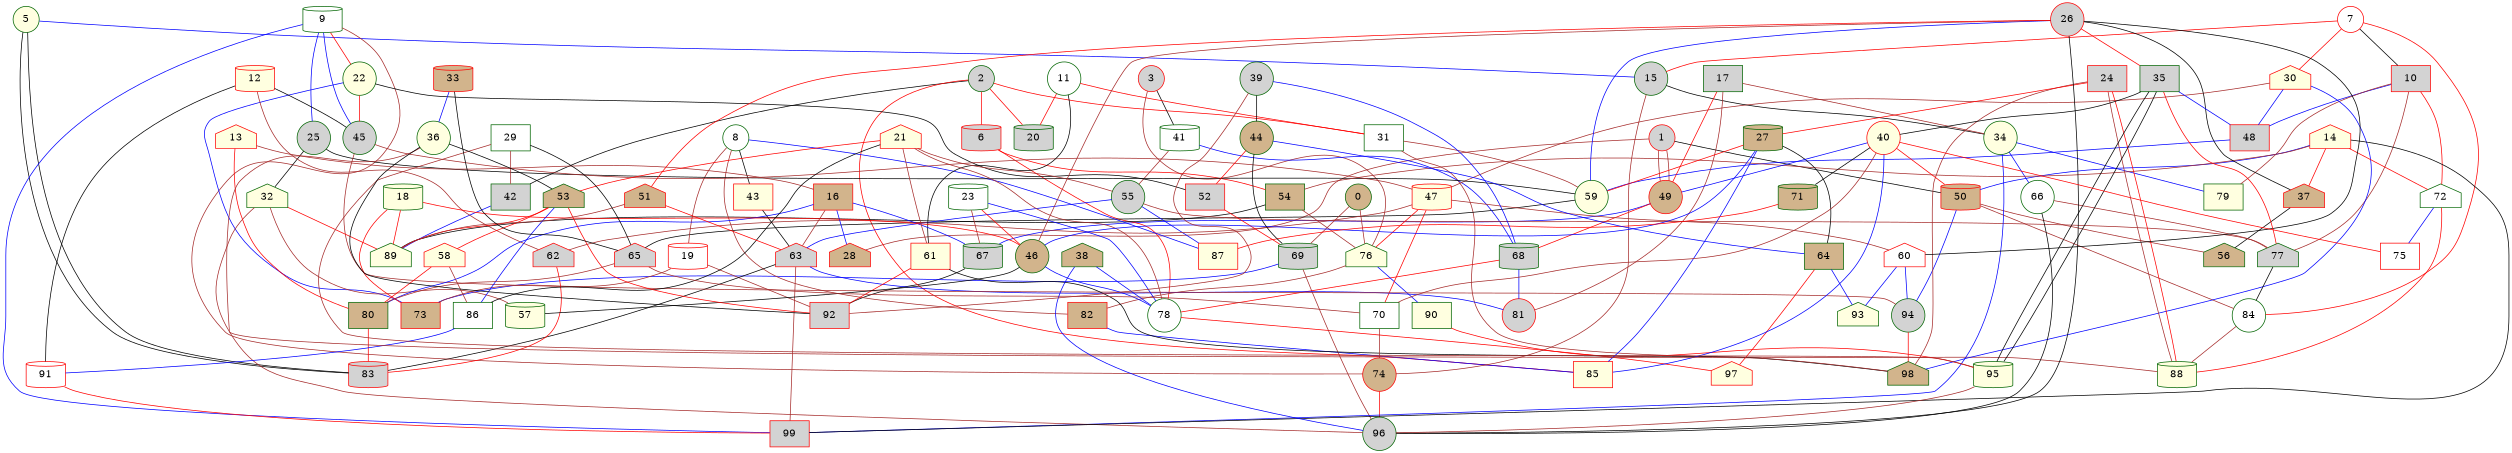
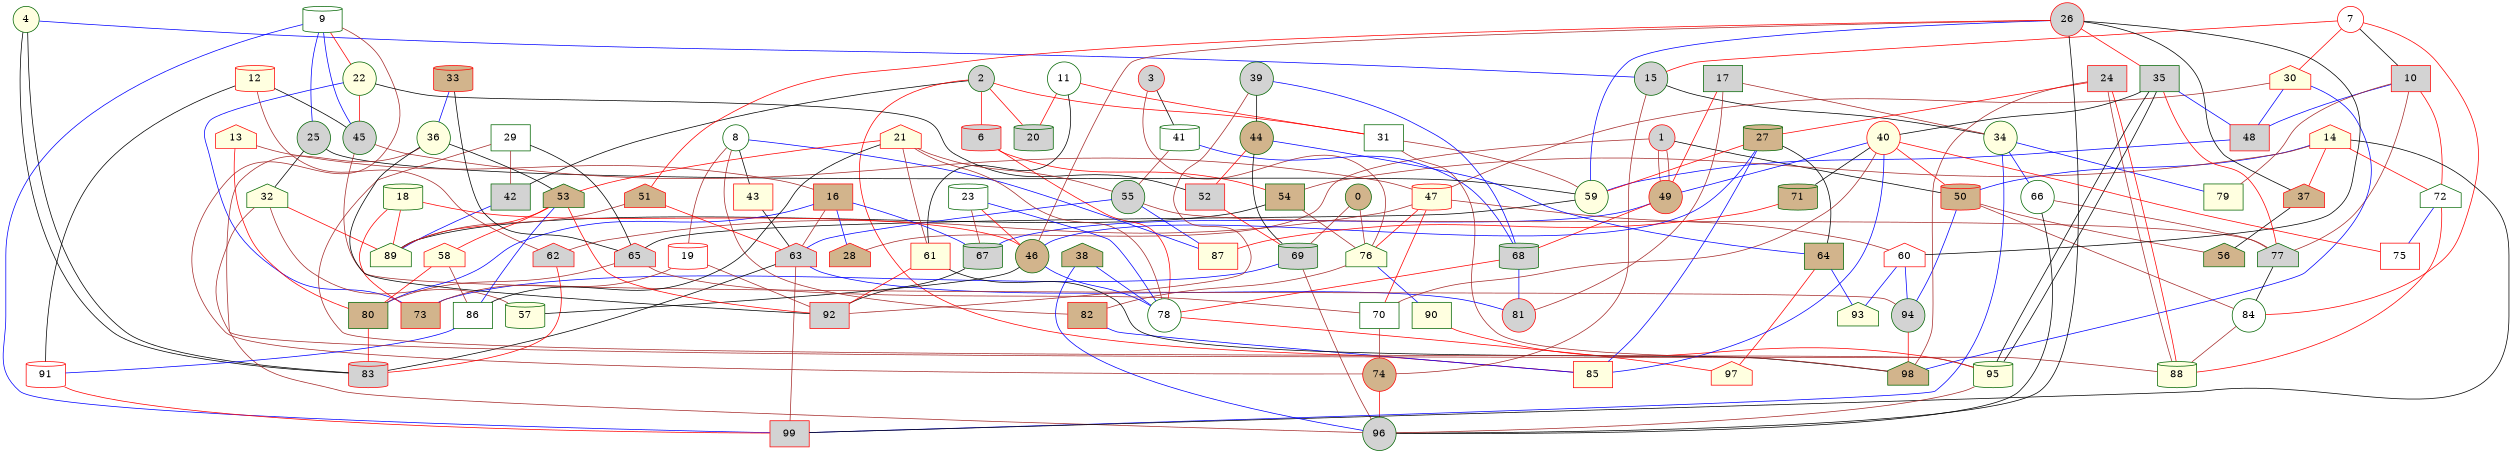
node "5": label "5" -> "4"
